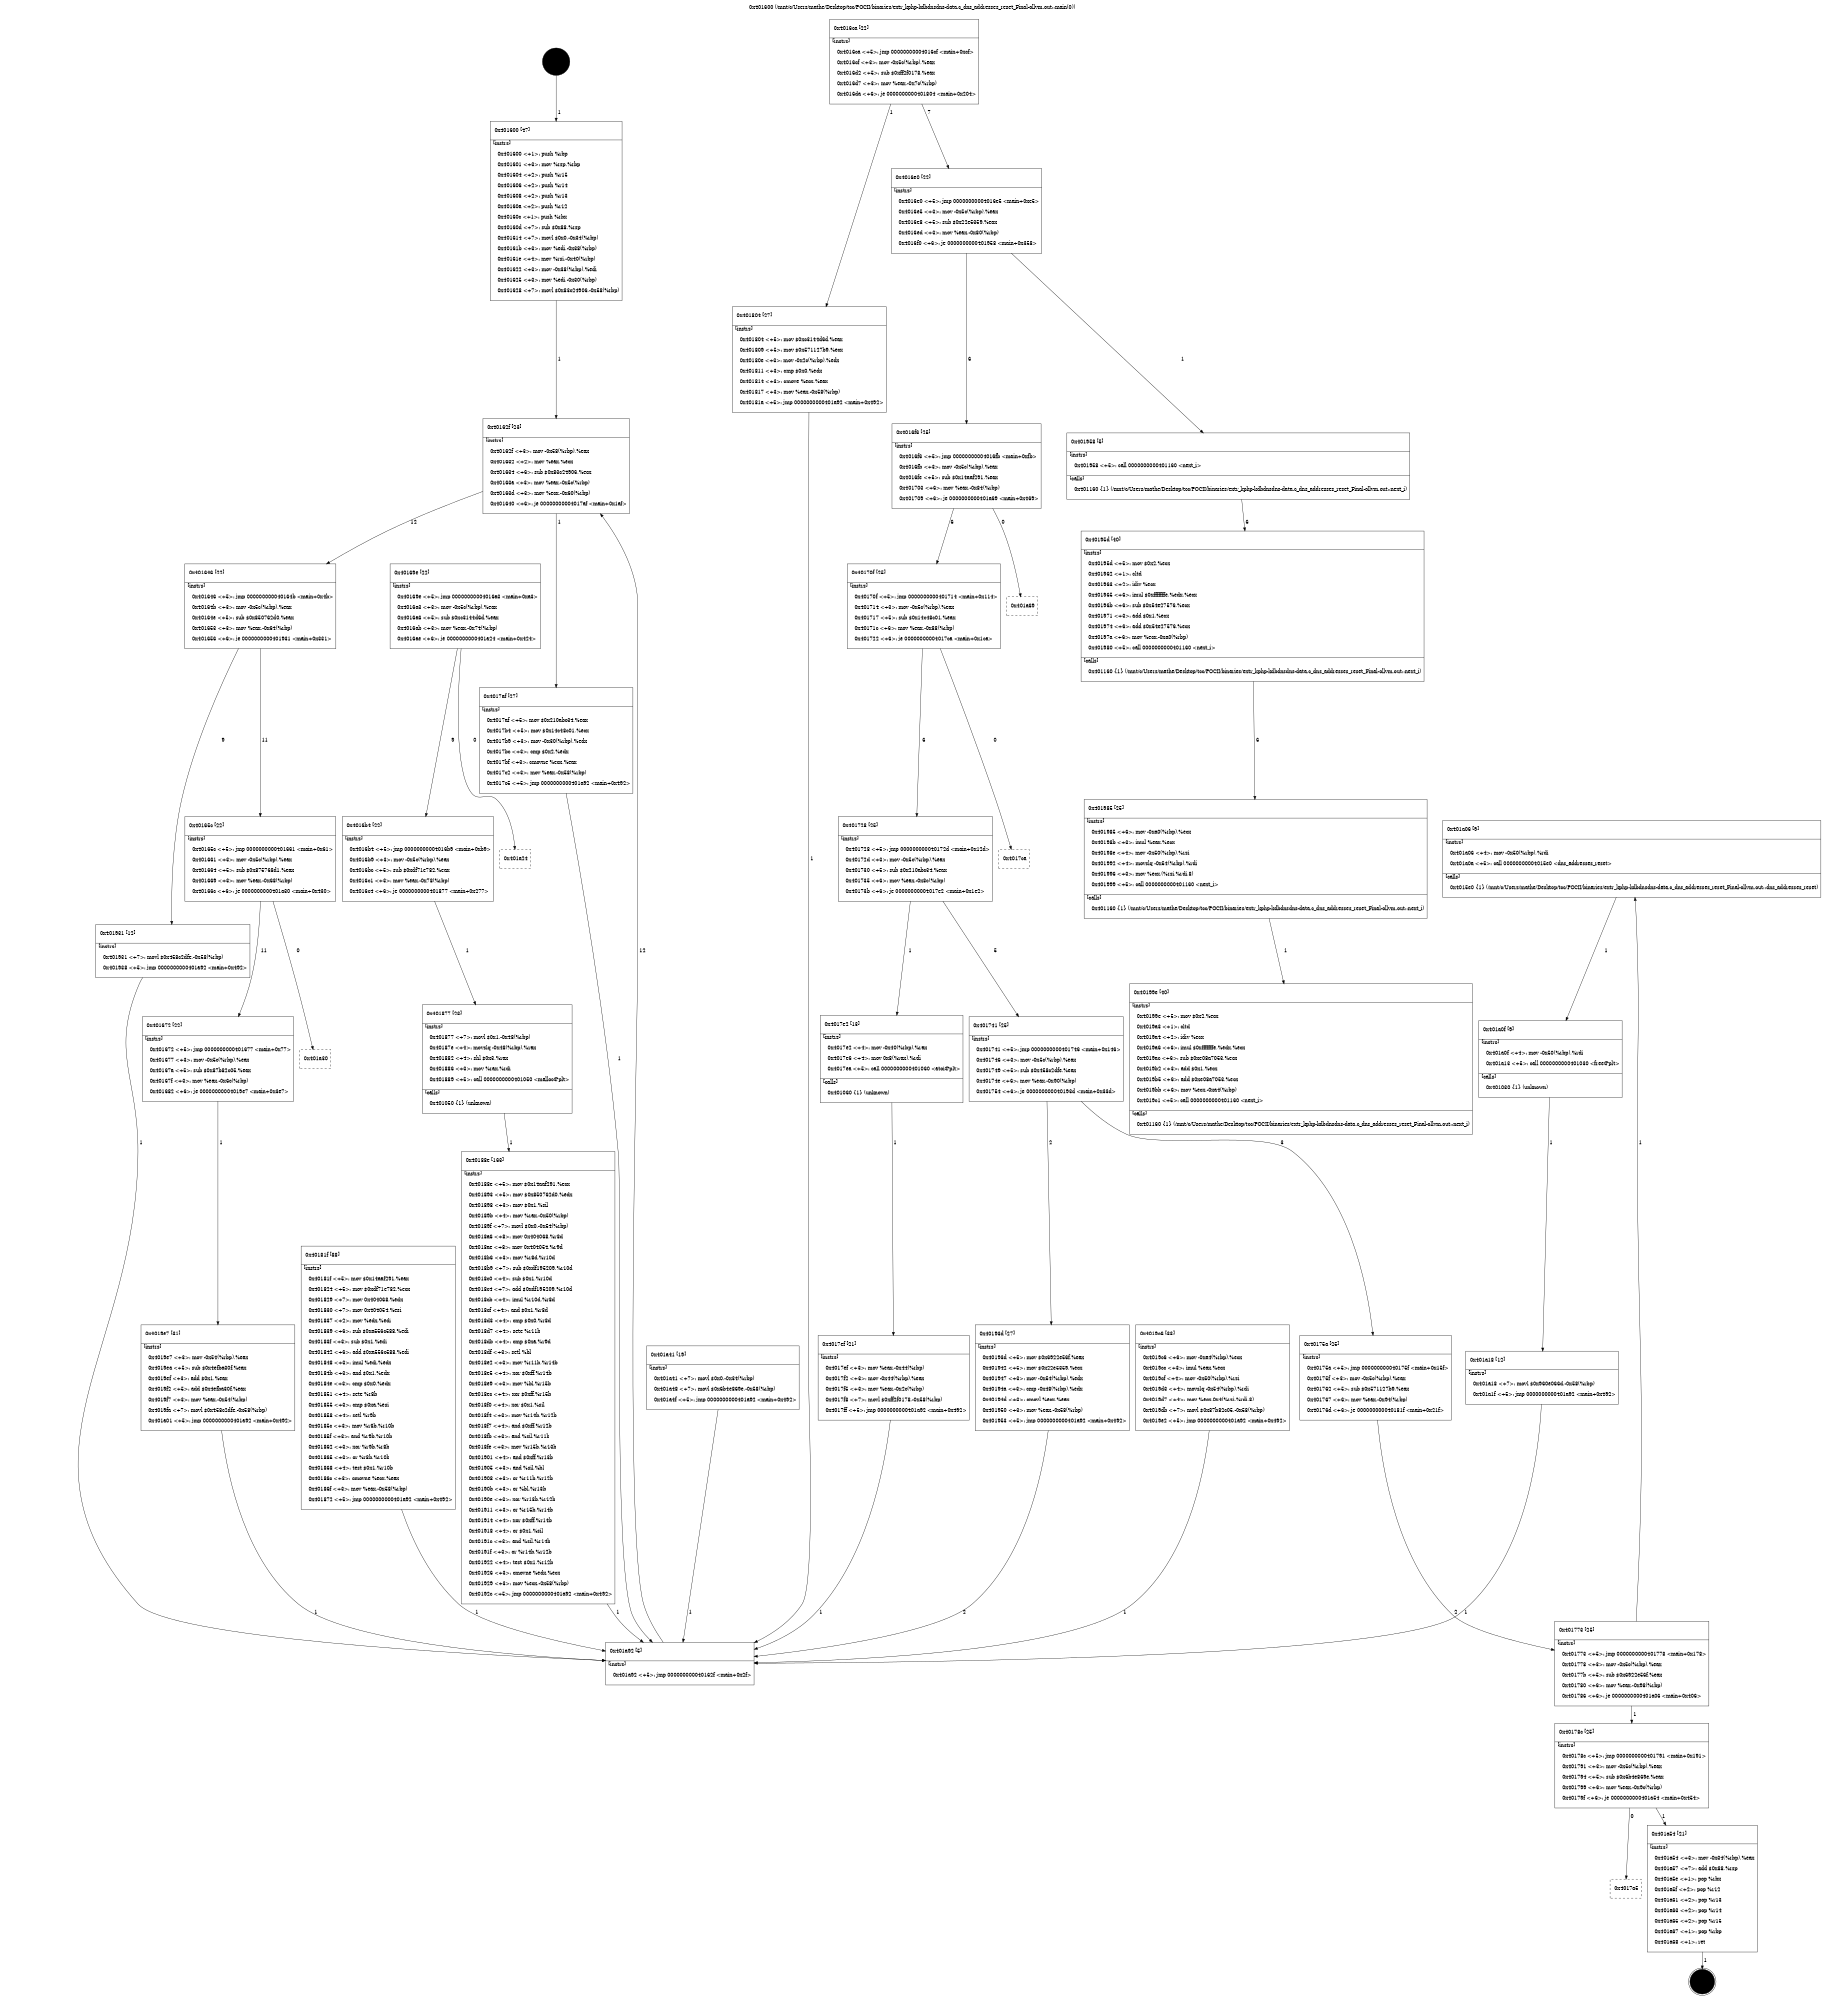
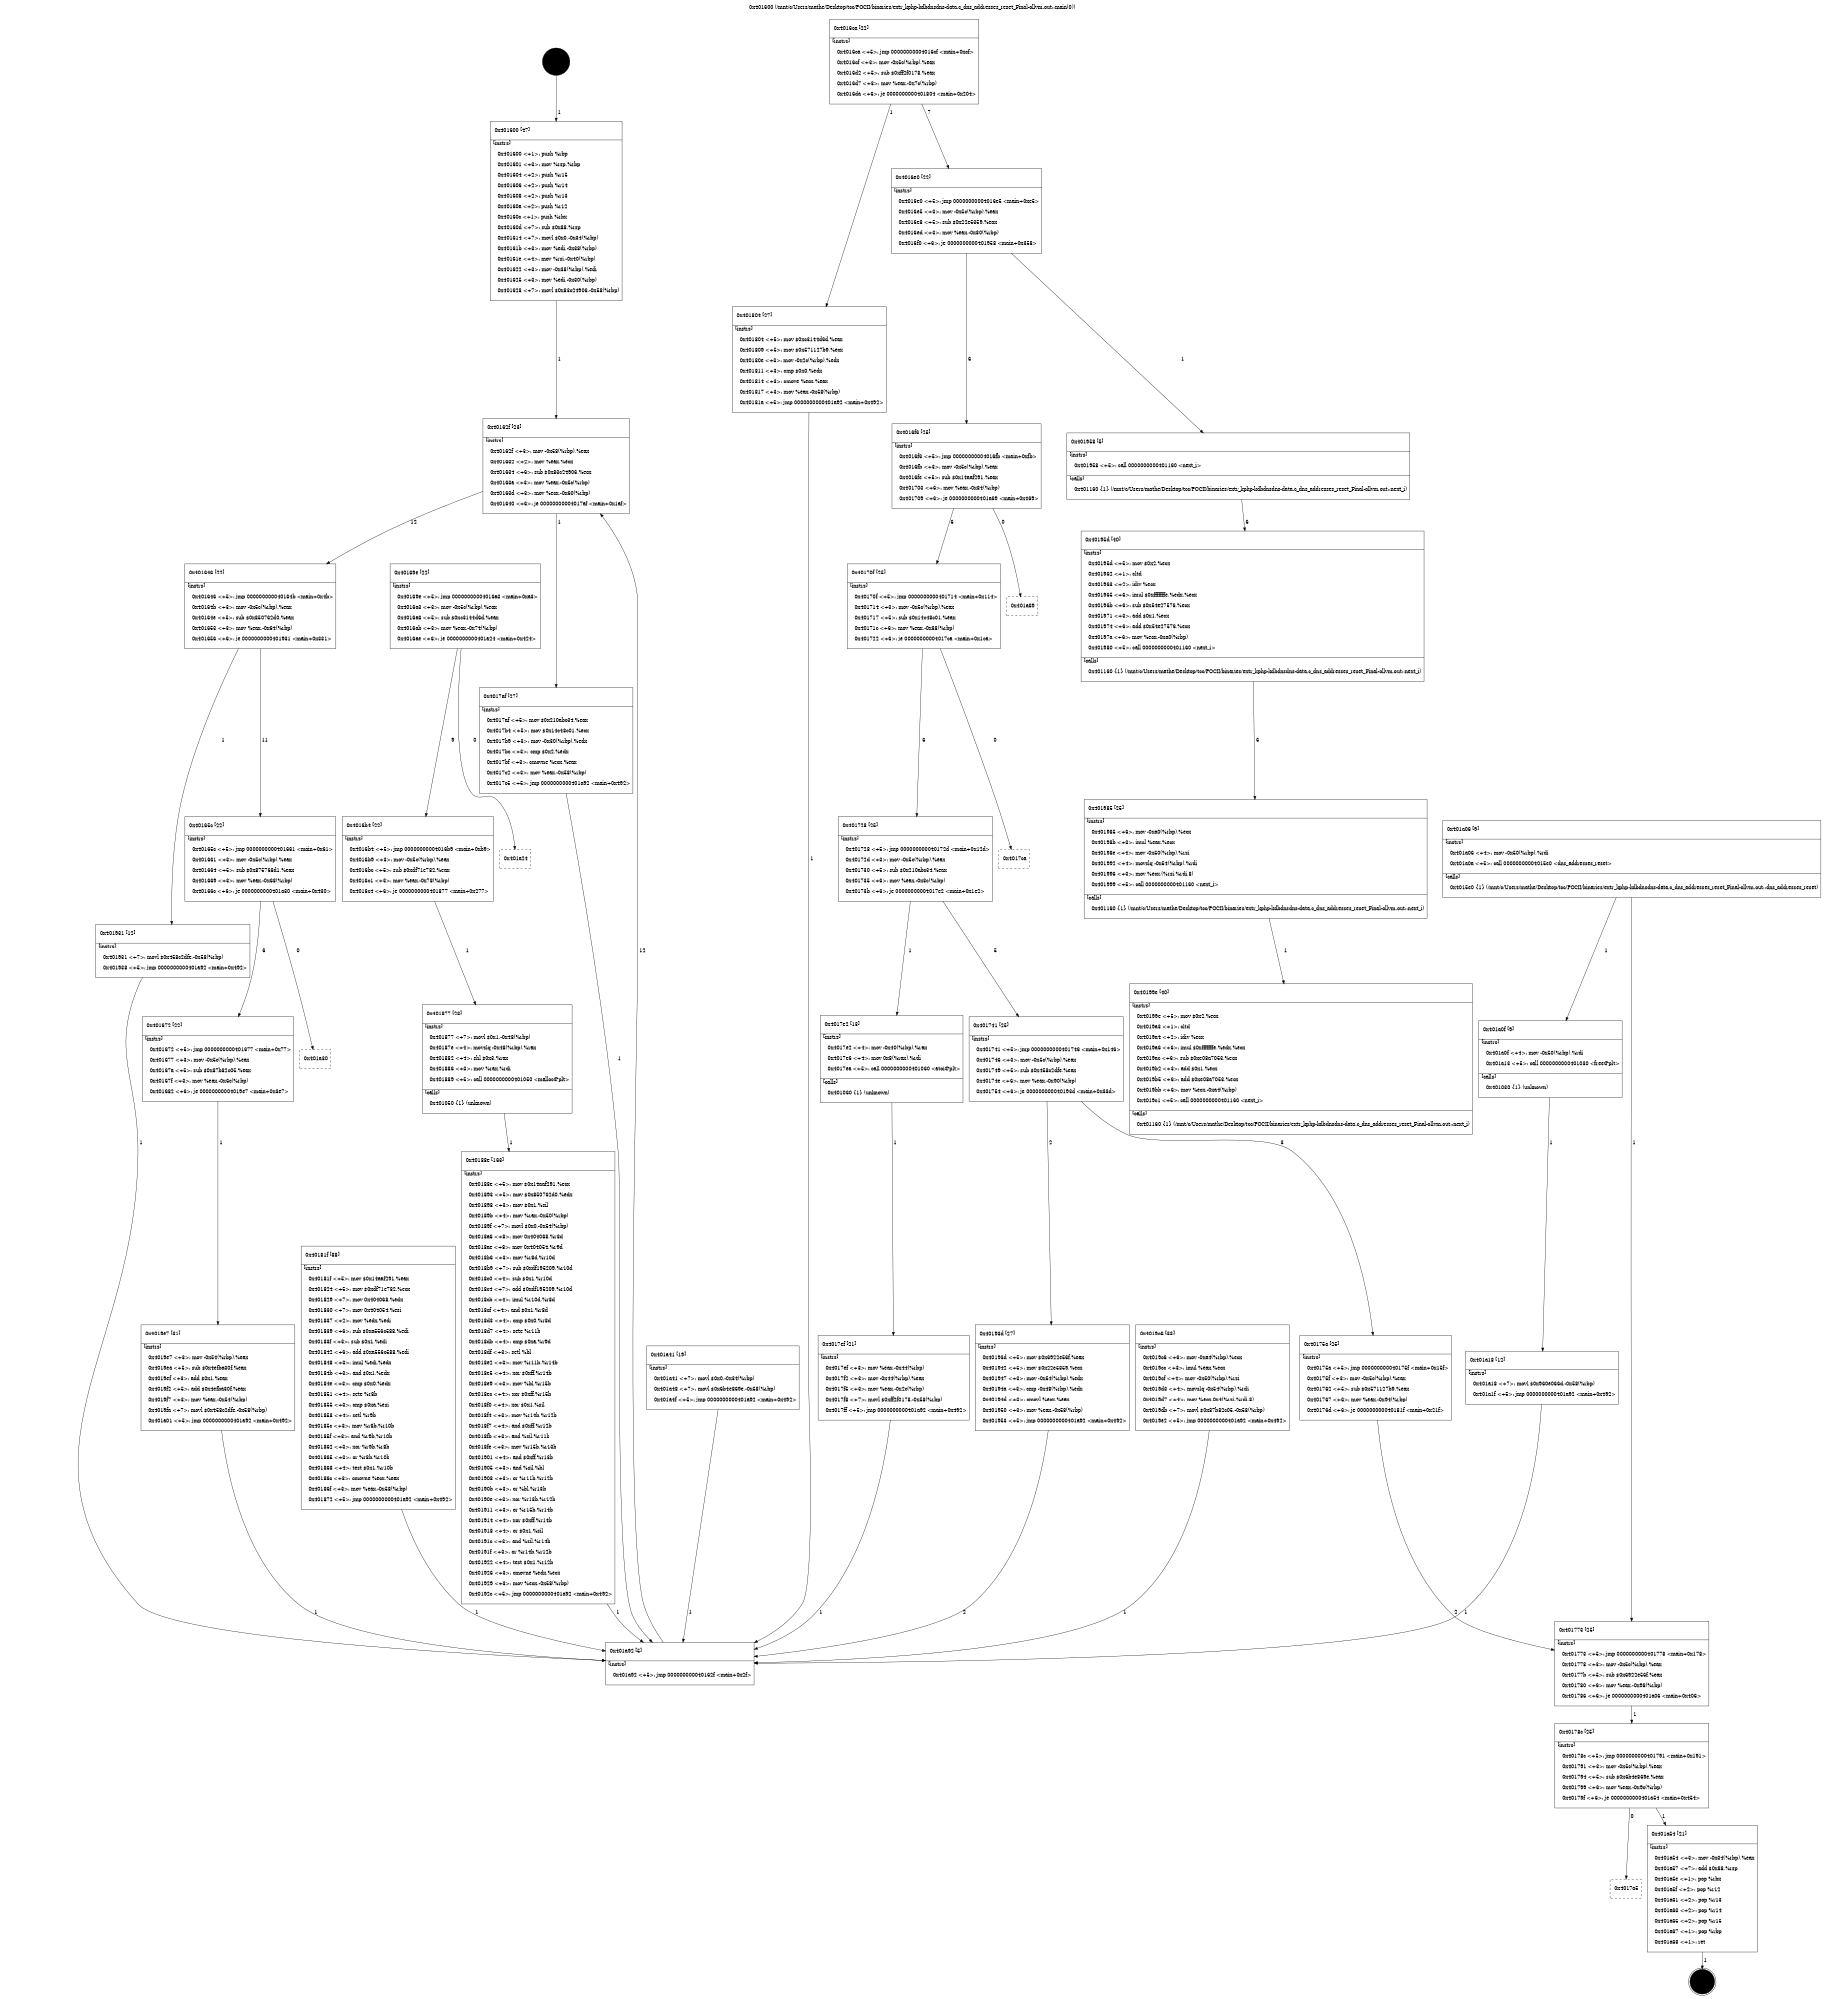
edge "0x401646 [22]" -> "0x401931 [12]": label " 9" -> " 1"
edge "0x40165c [22]" -> "0x401672 [22]": label " 11" -> " 6"
edge "0x401773 [25]" -> "0x401a06 [9]": reversed
